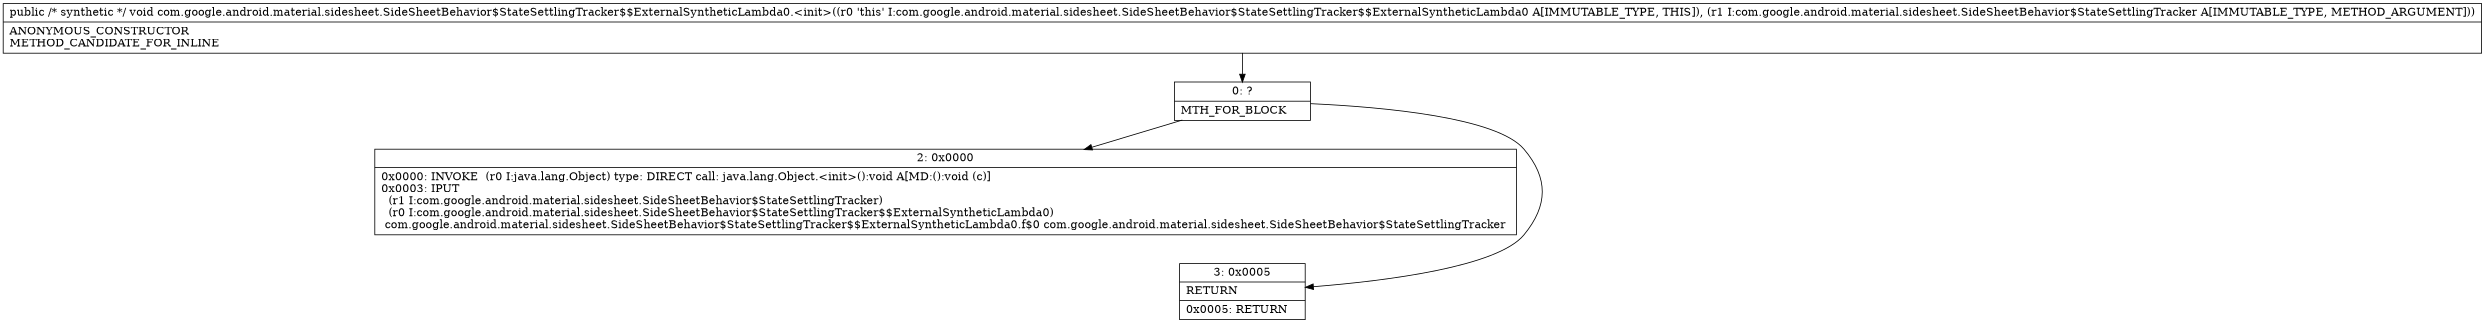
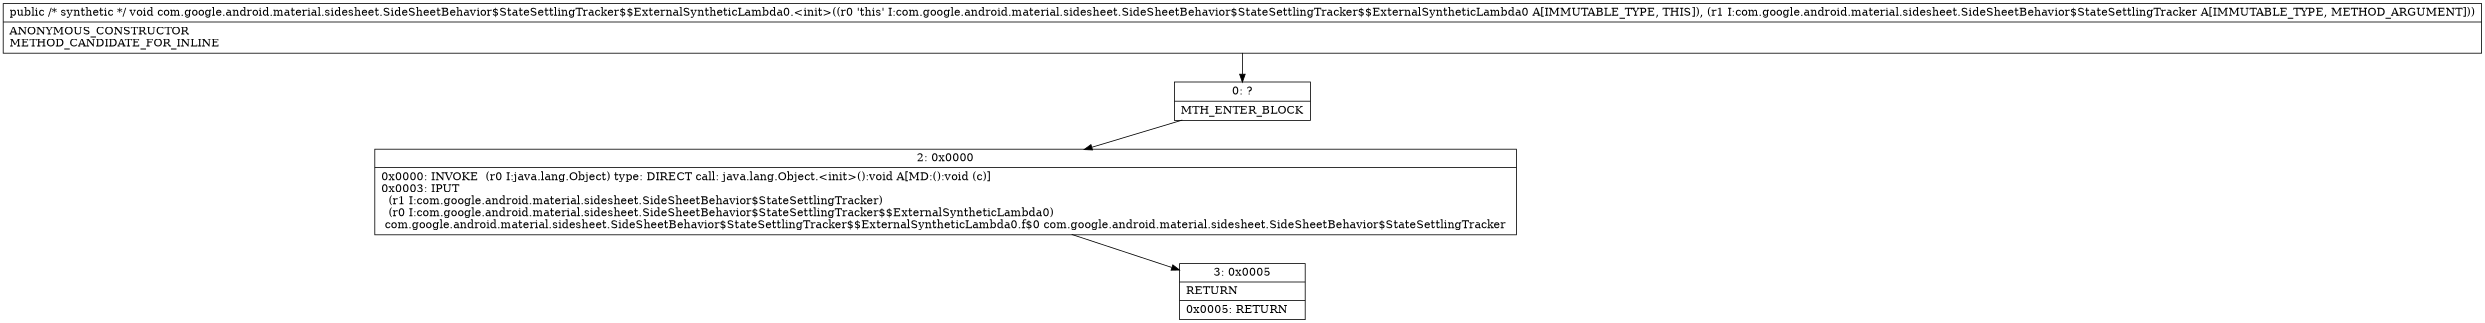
node "0: ?": text "MTH_FOR_BLOCK" -> "MTH_ENTER_BLOCK"
edge "0: ?" -> "3: 0x0005": now "2: 0x0000" -> "3: 0x0005"
